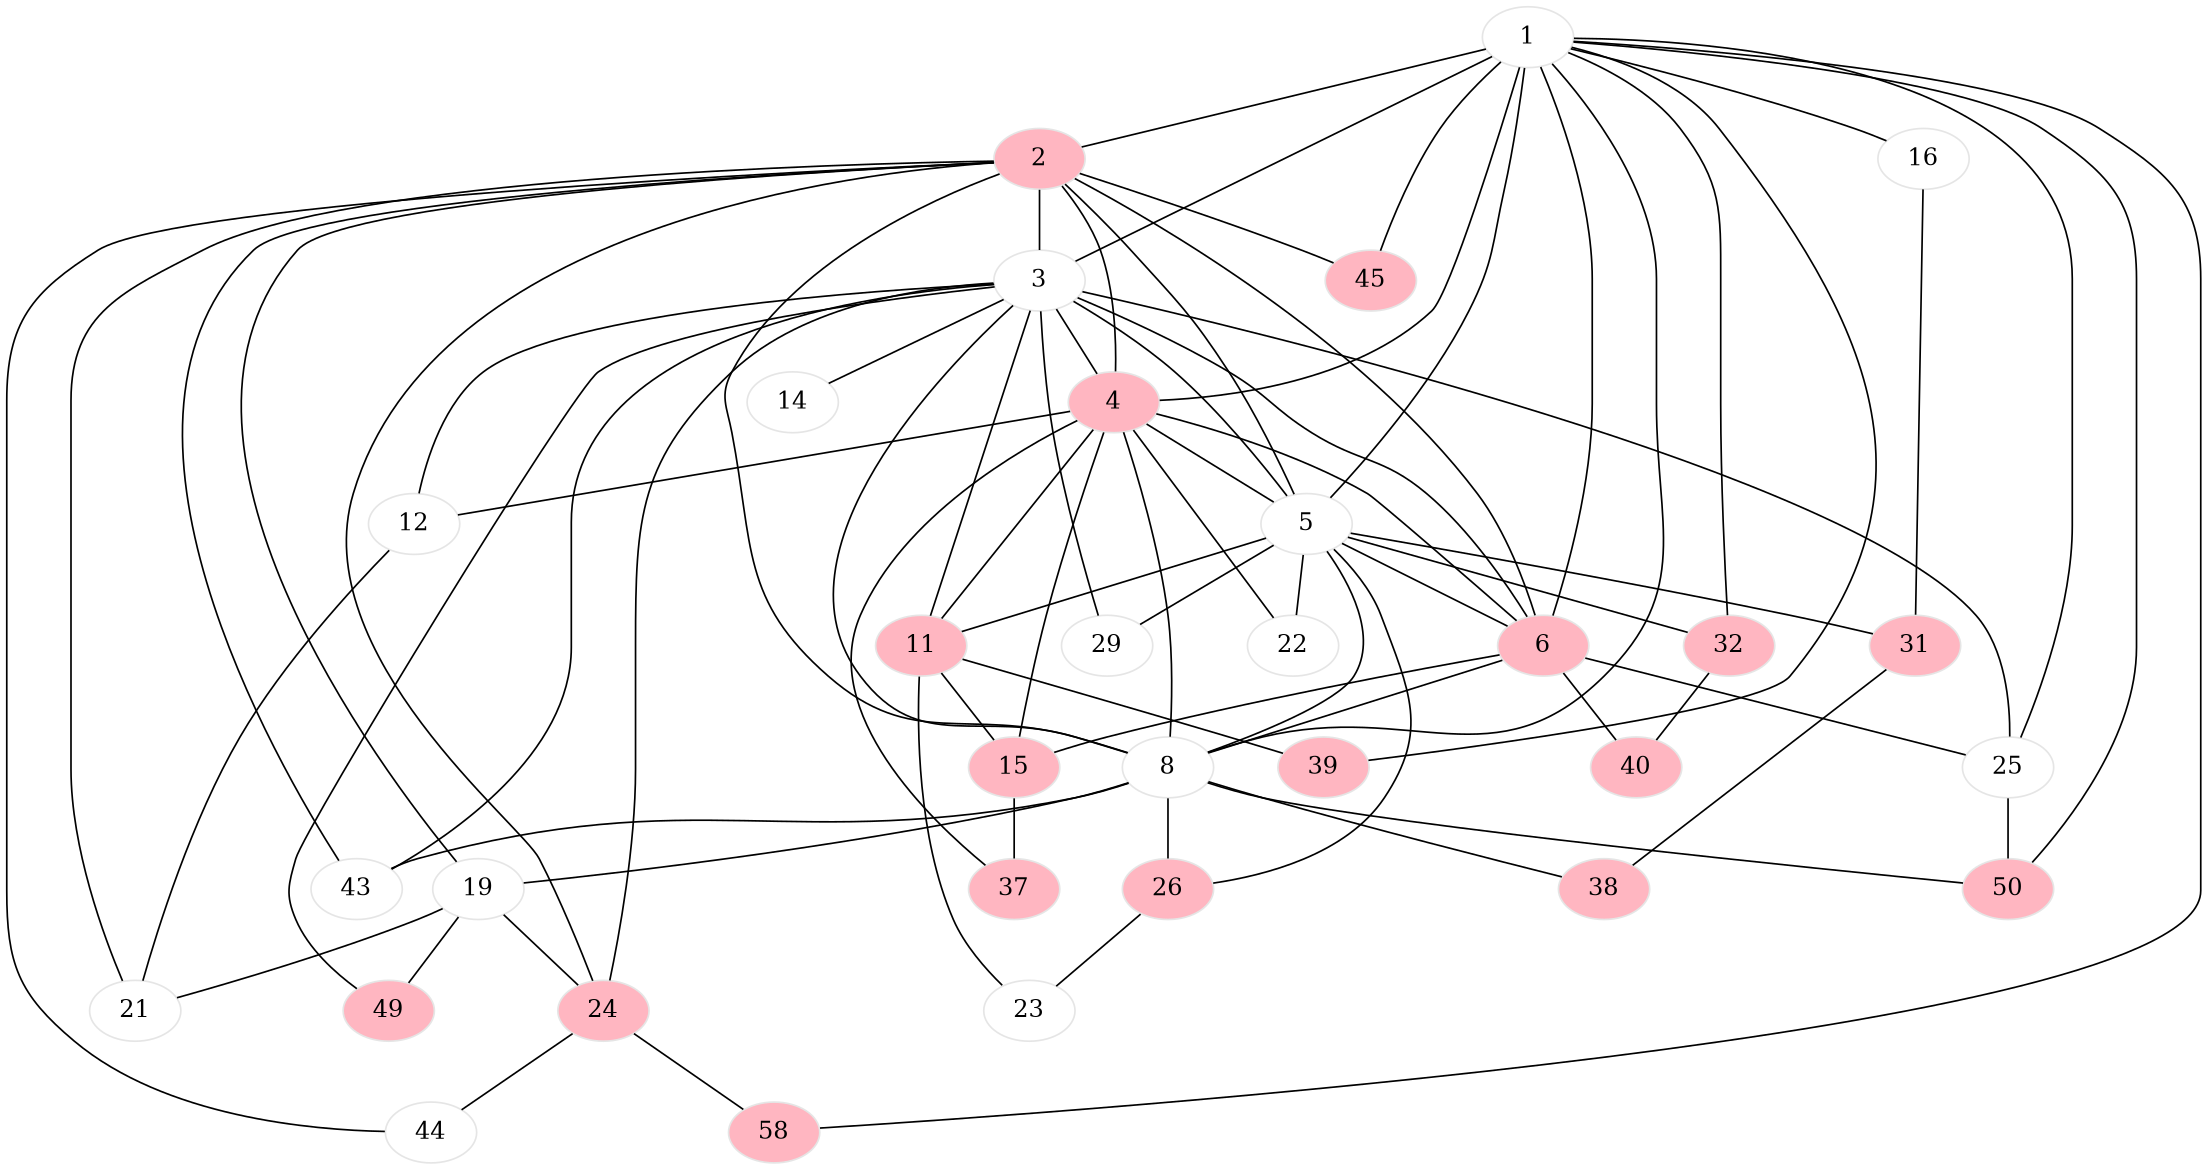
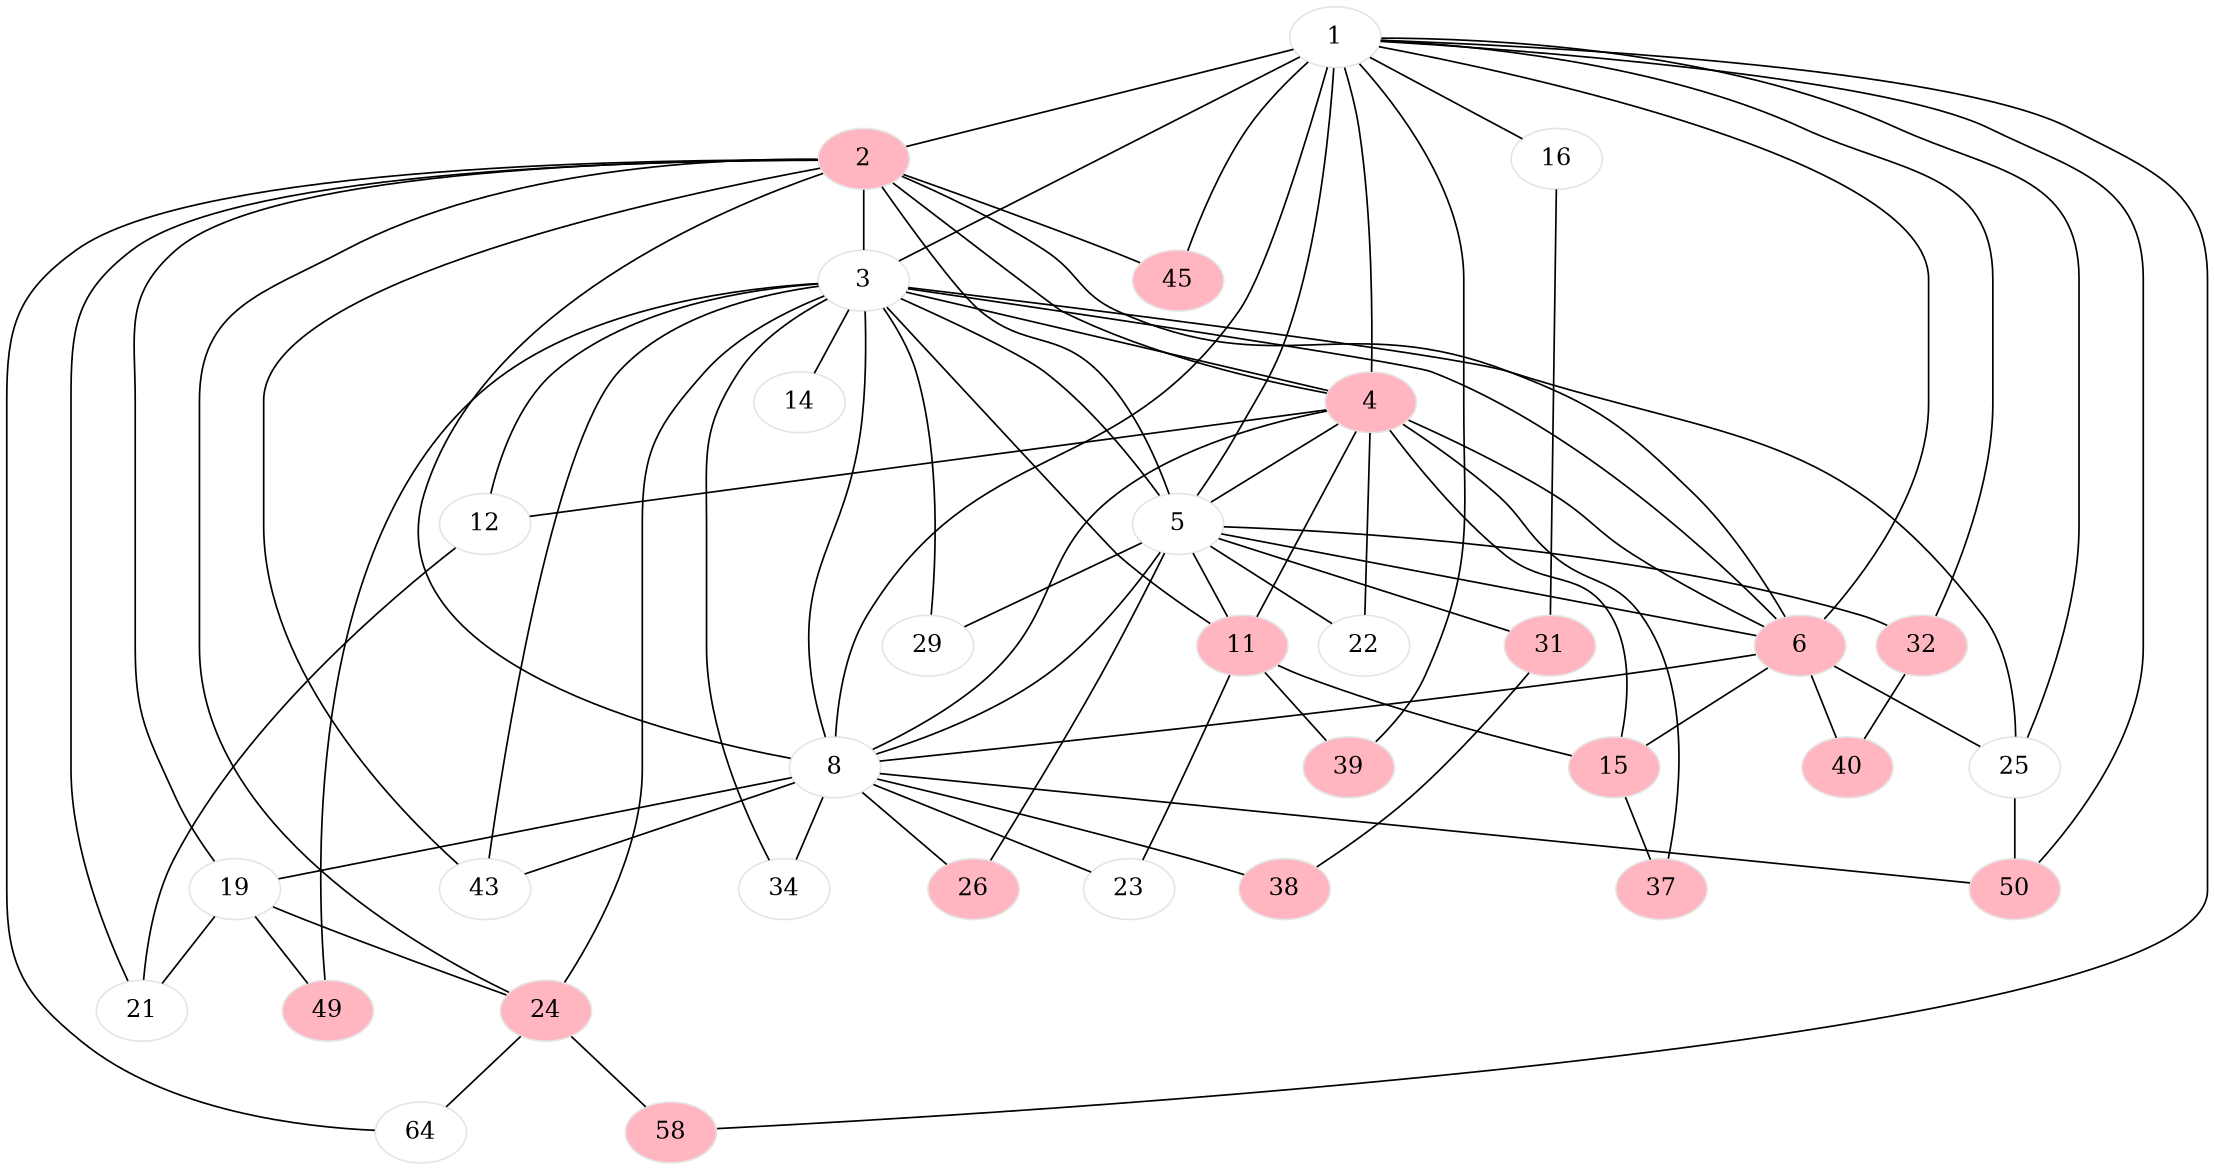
node "34": added
edge "26" -- "23": now "8" -- "23"
node "44": label "44" -> "64"
